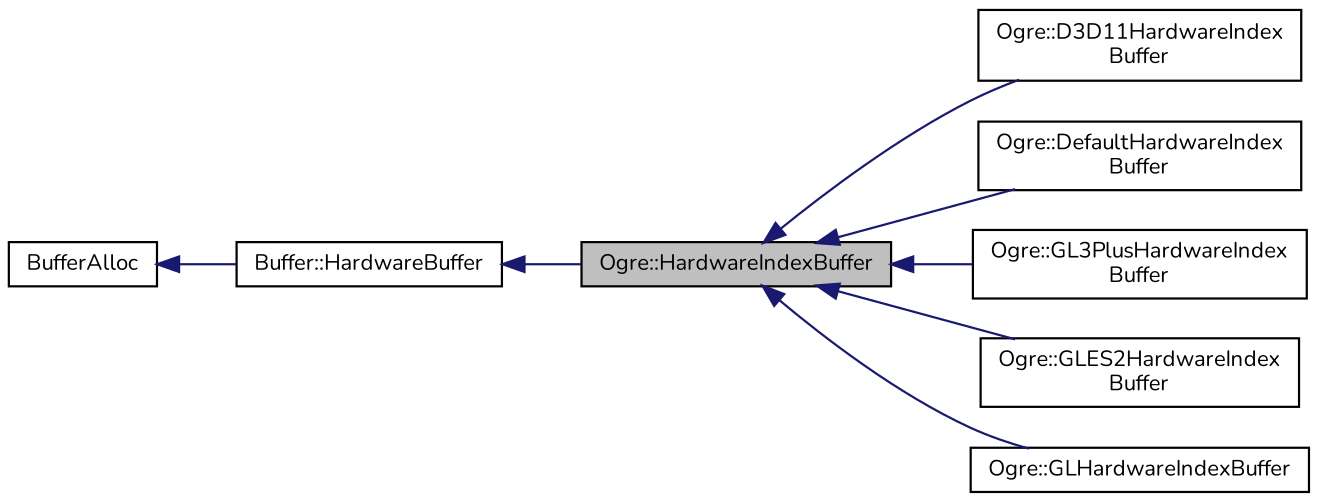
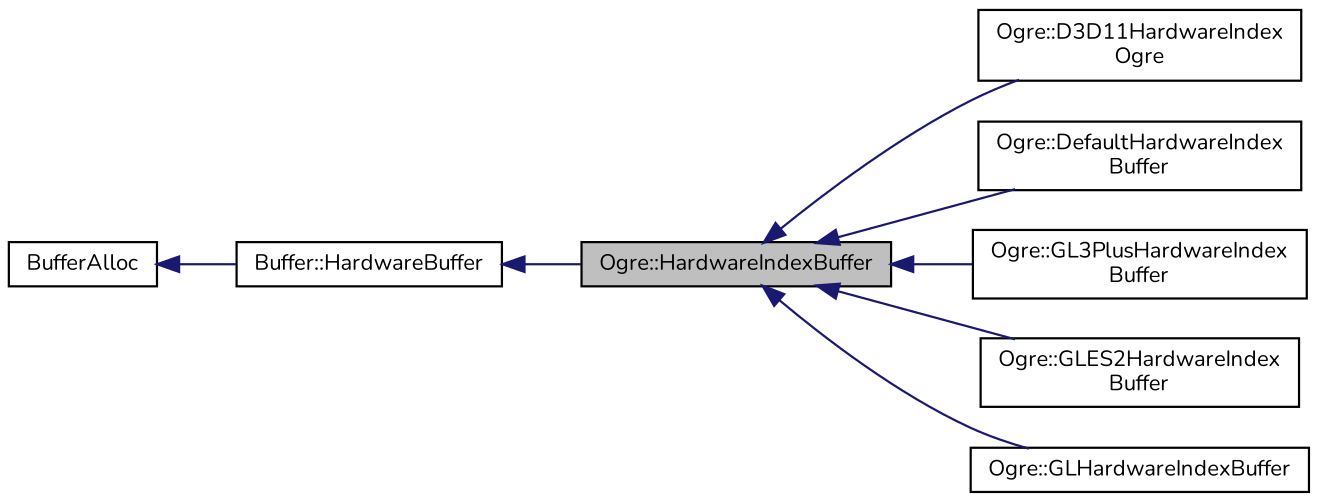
node "Ogre::D3D11HardwareIndex Buffer": label "Ogre::D3D11HardwareIndex Buffer" -> "Ogre::D3D11HardwareIndex Ogre"
